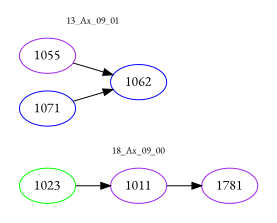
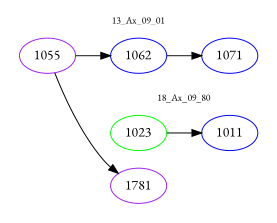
edge "1071" -> "1062": reversed
cluster "18_Ax_09_00": label "18_Ax_09_00" -> "18_Ax_09_80"
node "1011": color purple -> blue
edge "1011" -> "1781": now "1055" -> "1781"
